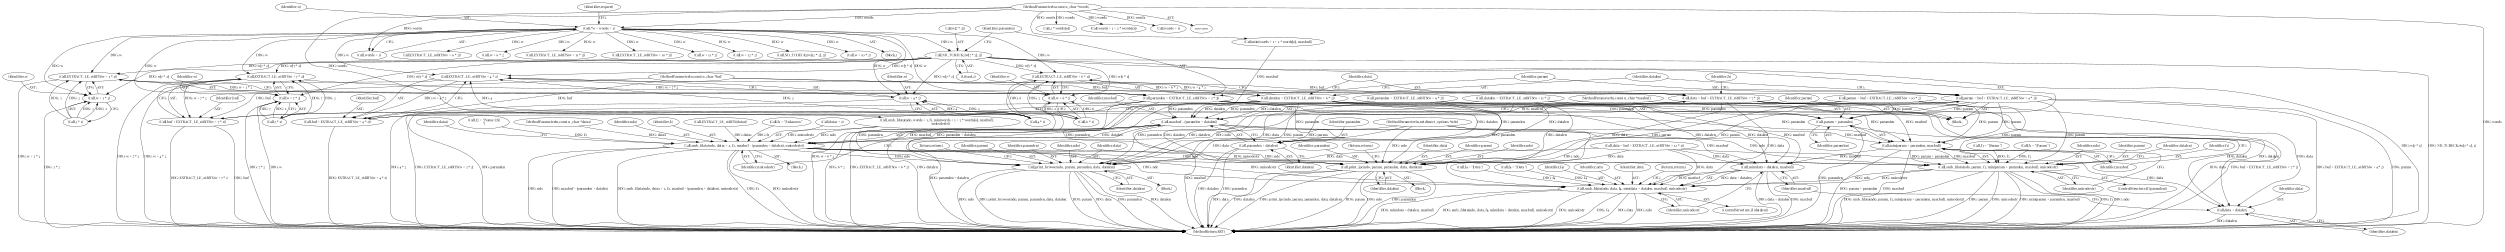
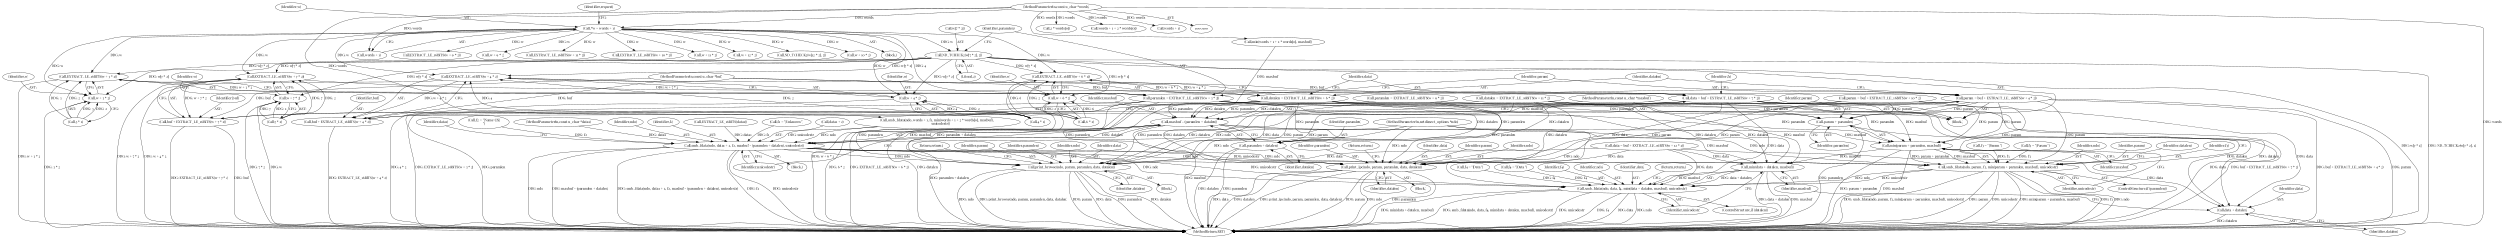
edge "(Call,*w = words + 1)" -> "(Call,w + 7 * 2)": removed, label "DDG: w"
edge "(Call,*w = words + 1)" -> "(Call,w + 6 * 2)": label "DDG: w" -> "DDG: 4"
edge "(Call,paramlen = EXTRACT_LE_16BITS(w + 9 * 2))" -> "(Call,param + paramlen)": now "(Call,datalen = EXTRACT_LE_16BITS(w + 11 * 2))" -> "(Call,param + paramlen)"
edge "(MethodParameterIn,netdissect_options *ndo)" -> "(Call,print_browse(ndo, param, paramlen, data, datalen))": label "DDG: data" -> "DDG: ndo"
